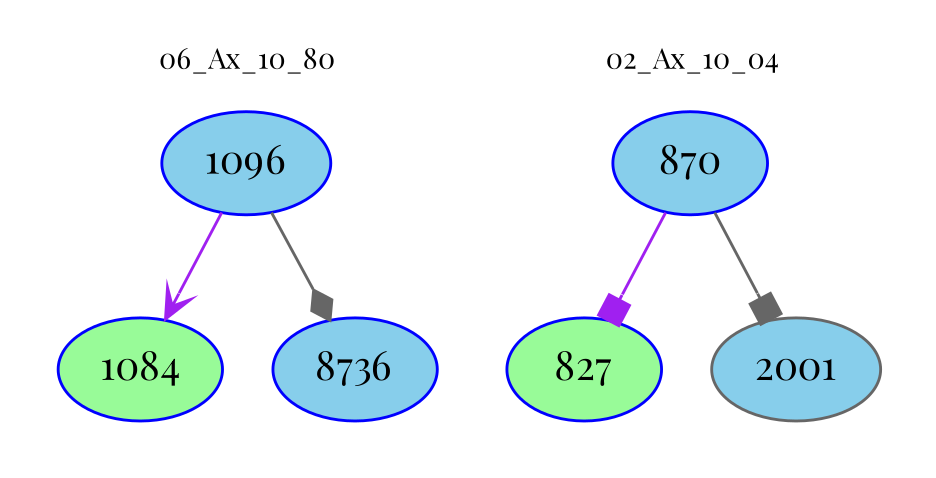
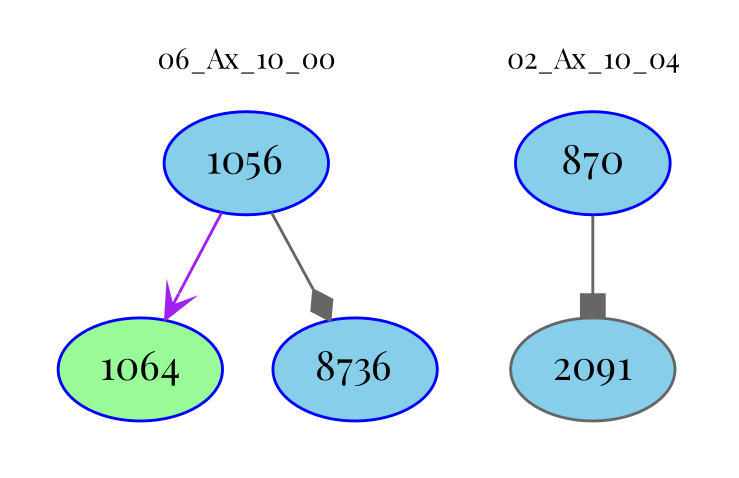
cluster "06_Ax_10_80": label "06_Ax_10_80" -> "06_Ax_10_00"
node "1096": label "1096" -> "1056"
node "1084": label "1084" -> "1064"
node "827": removed
node "2001": label "2001" -> "2091"
